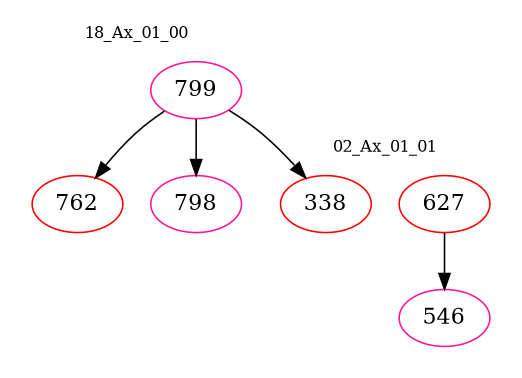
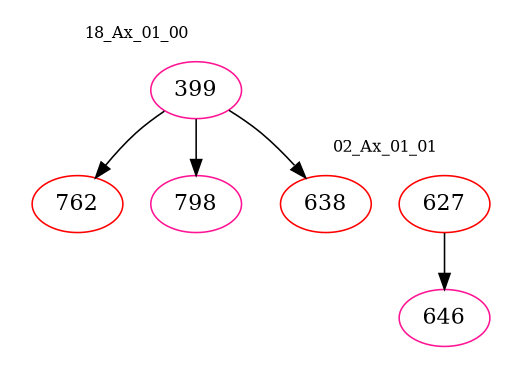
node "799": label "799" -> "399"
node "338": label "338" -> "638"
node "546": label "546" -> "646"
